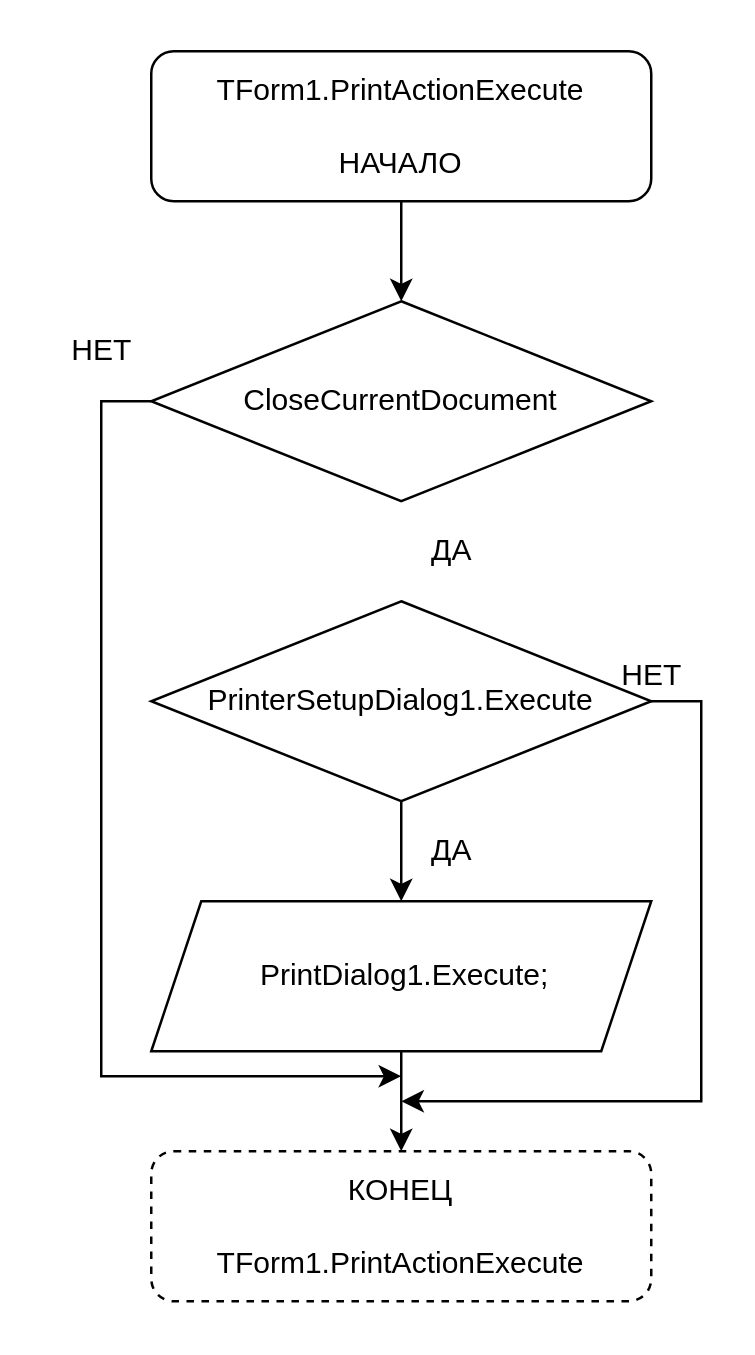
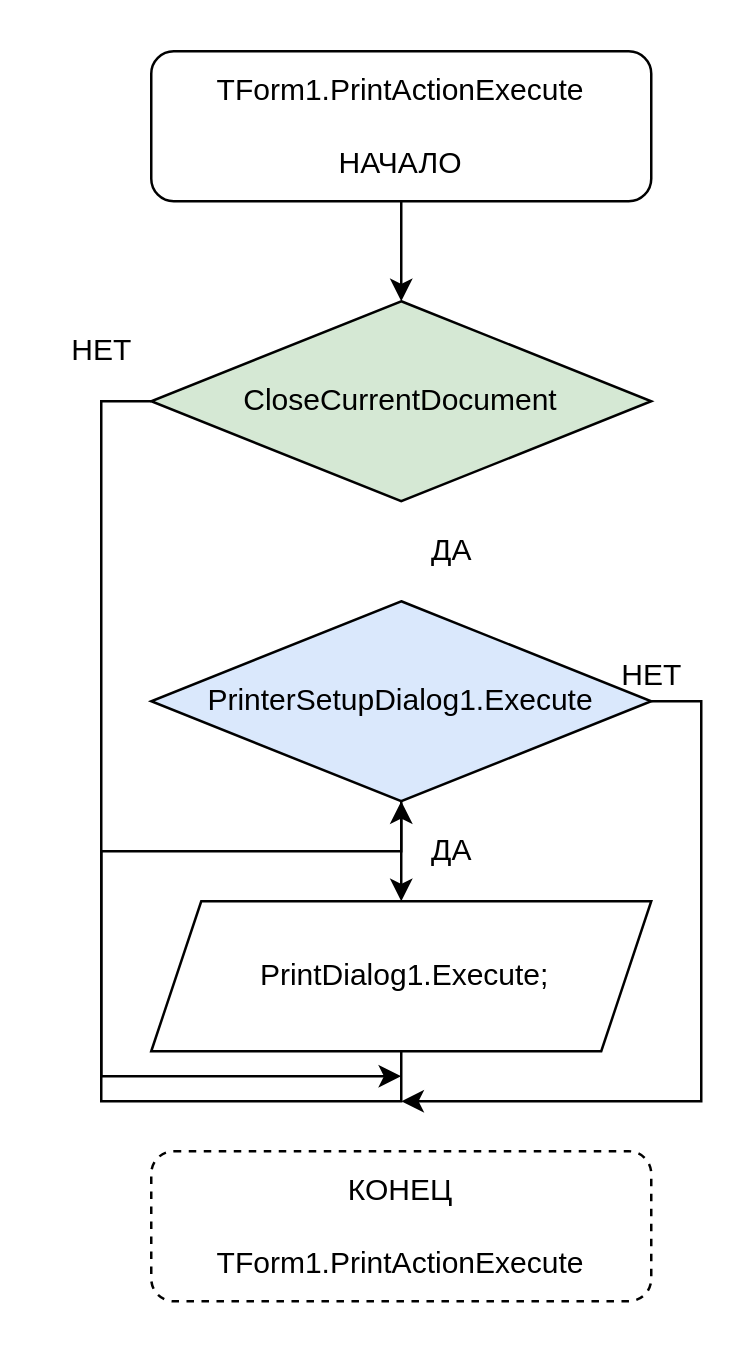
node "CloseCurrentDocument": fillcolor #ffffff -> #d5e8d4
node "PrinterSetupDialog1.Execute": fillcolor #ffffff -> #dae8fc
edge "PrintDialog1.Execute;" -> "КОНЕЦ TForm1.PrintActionExecute": now "PrintDialog1.Execute;" -> "PrinterSetupDialog1.Execute"
